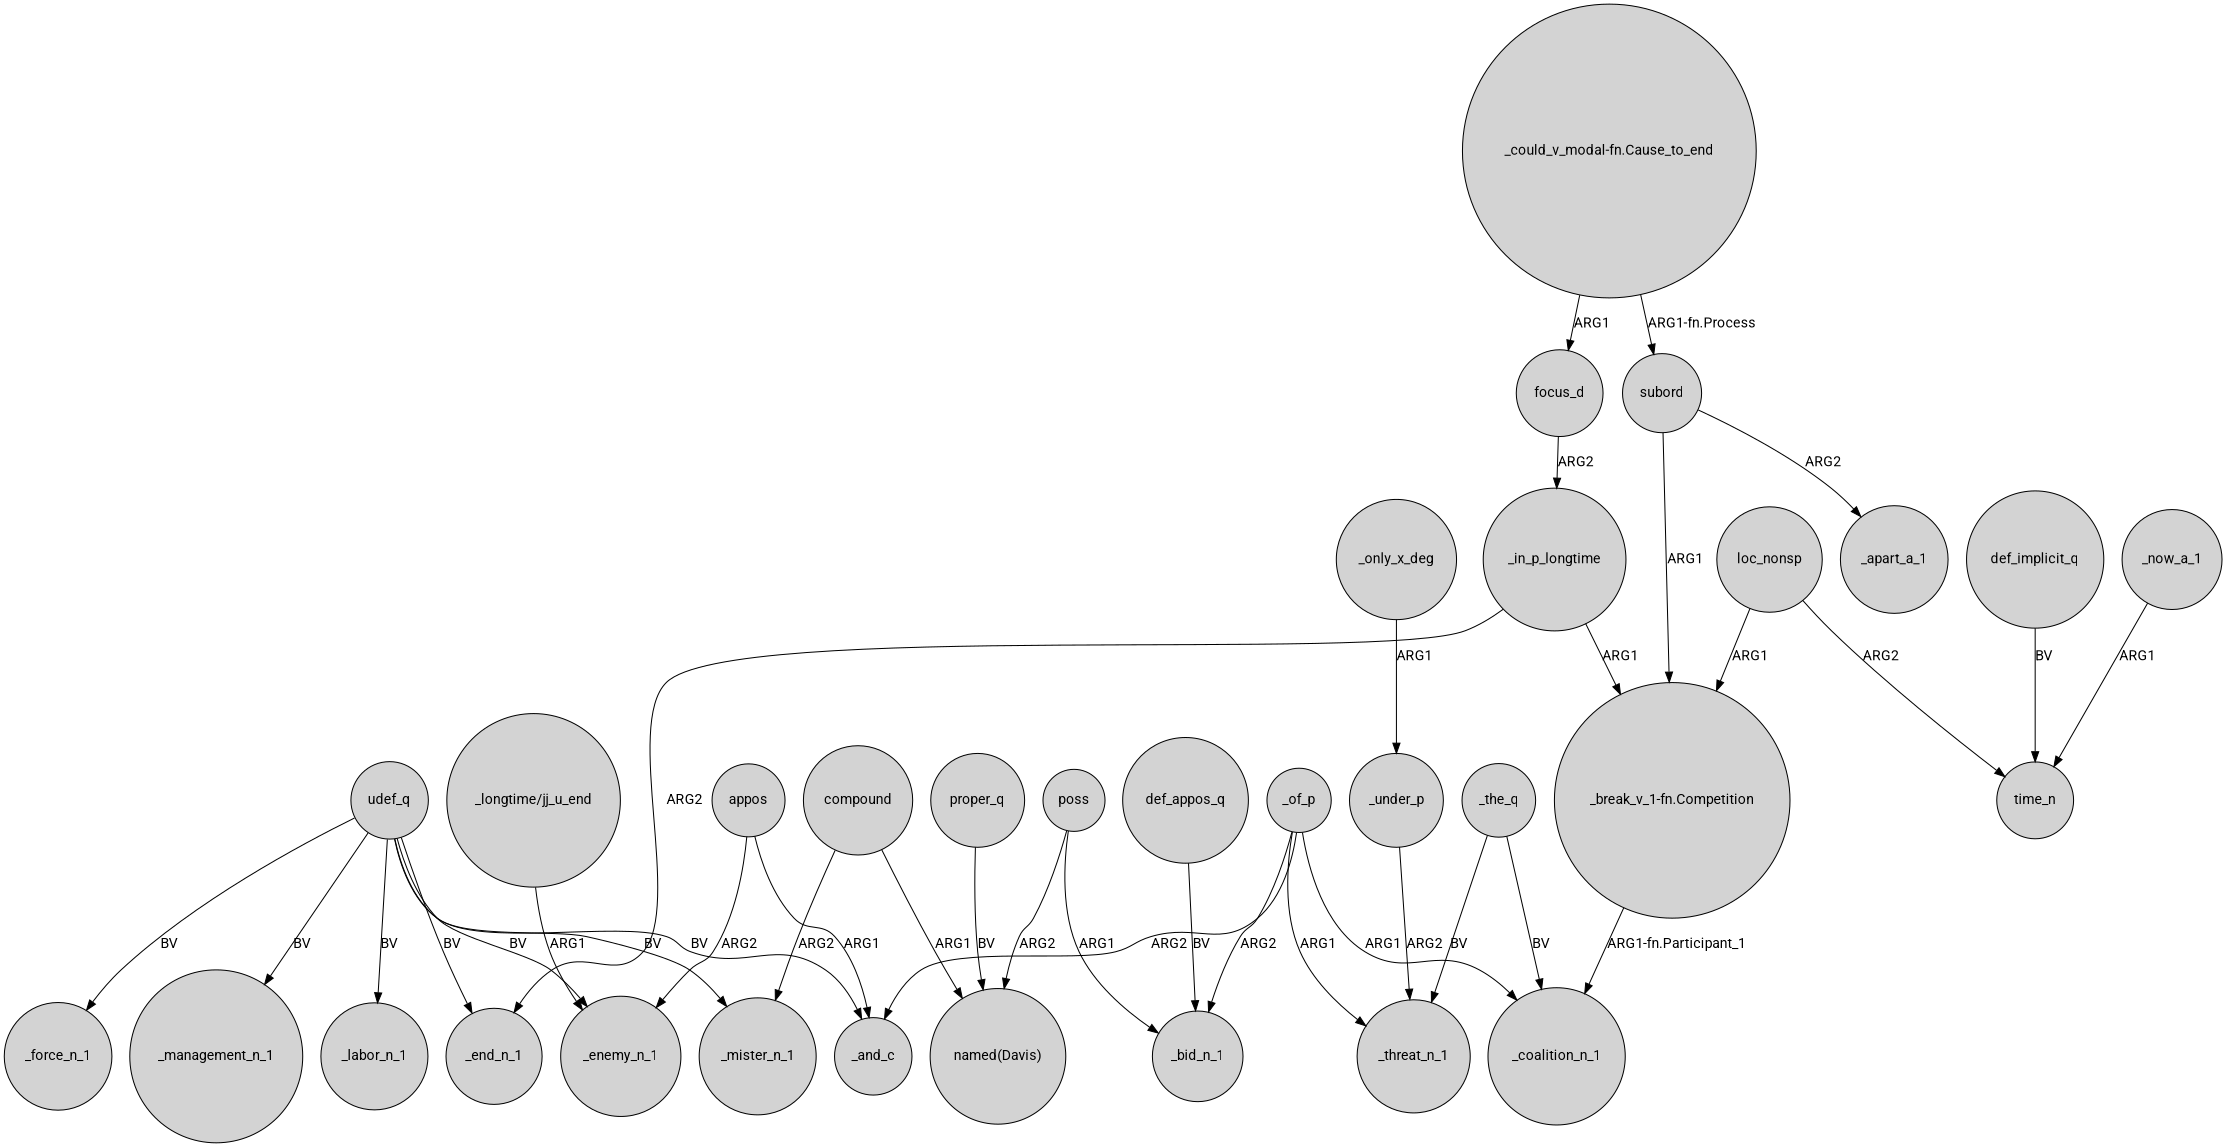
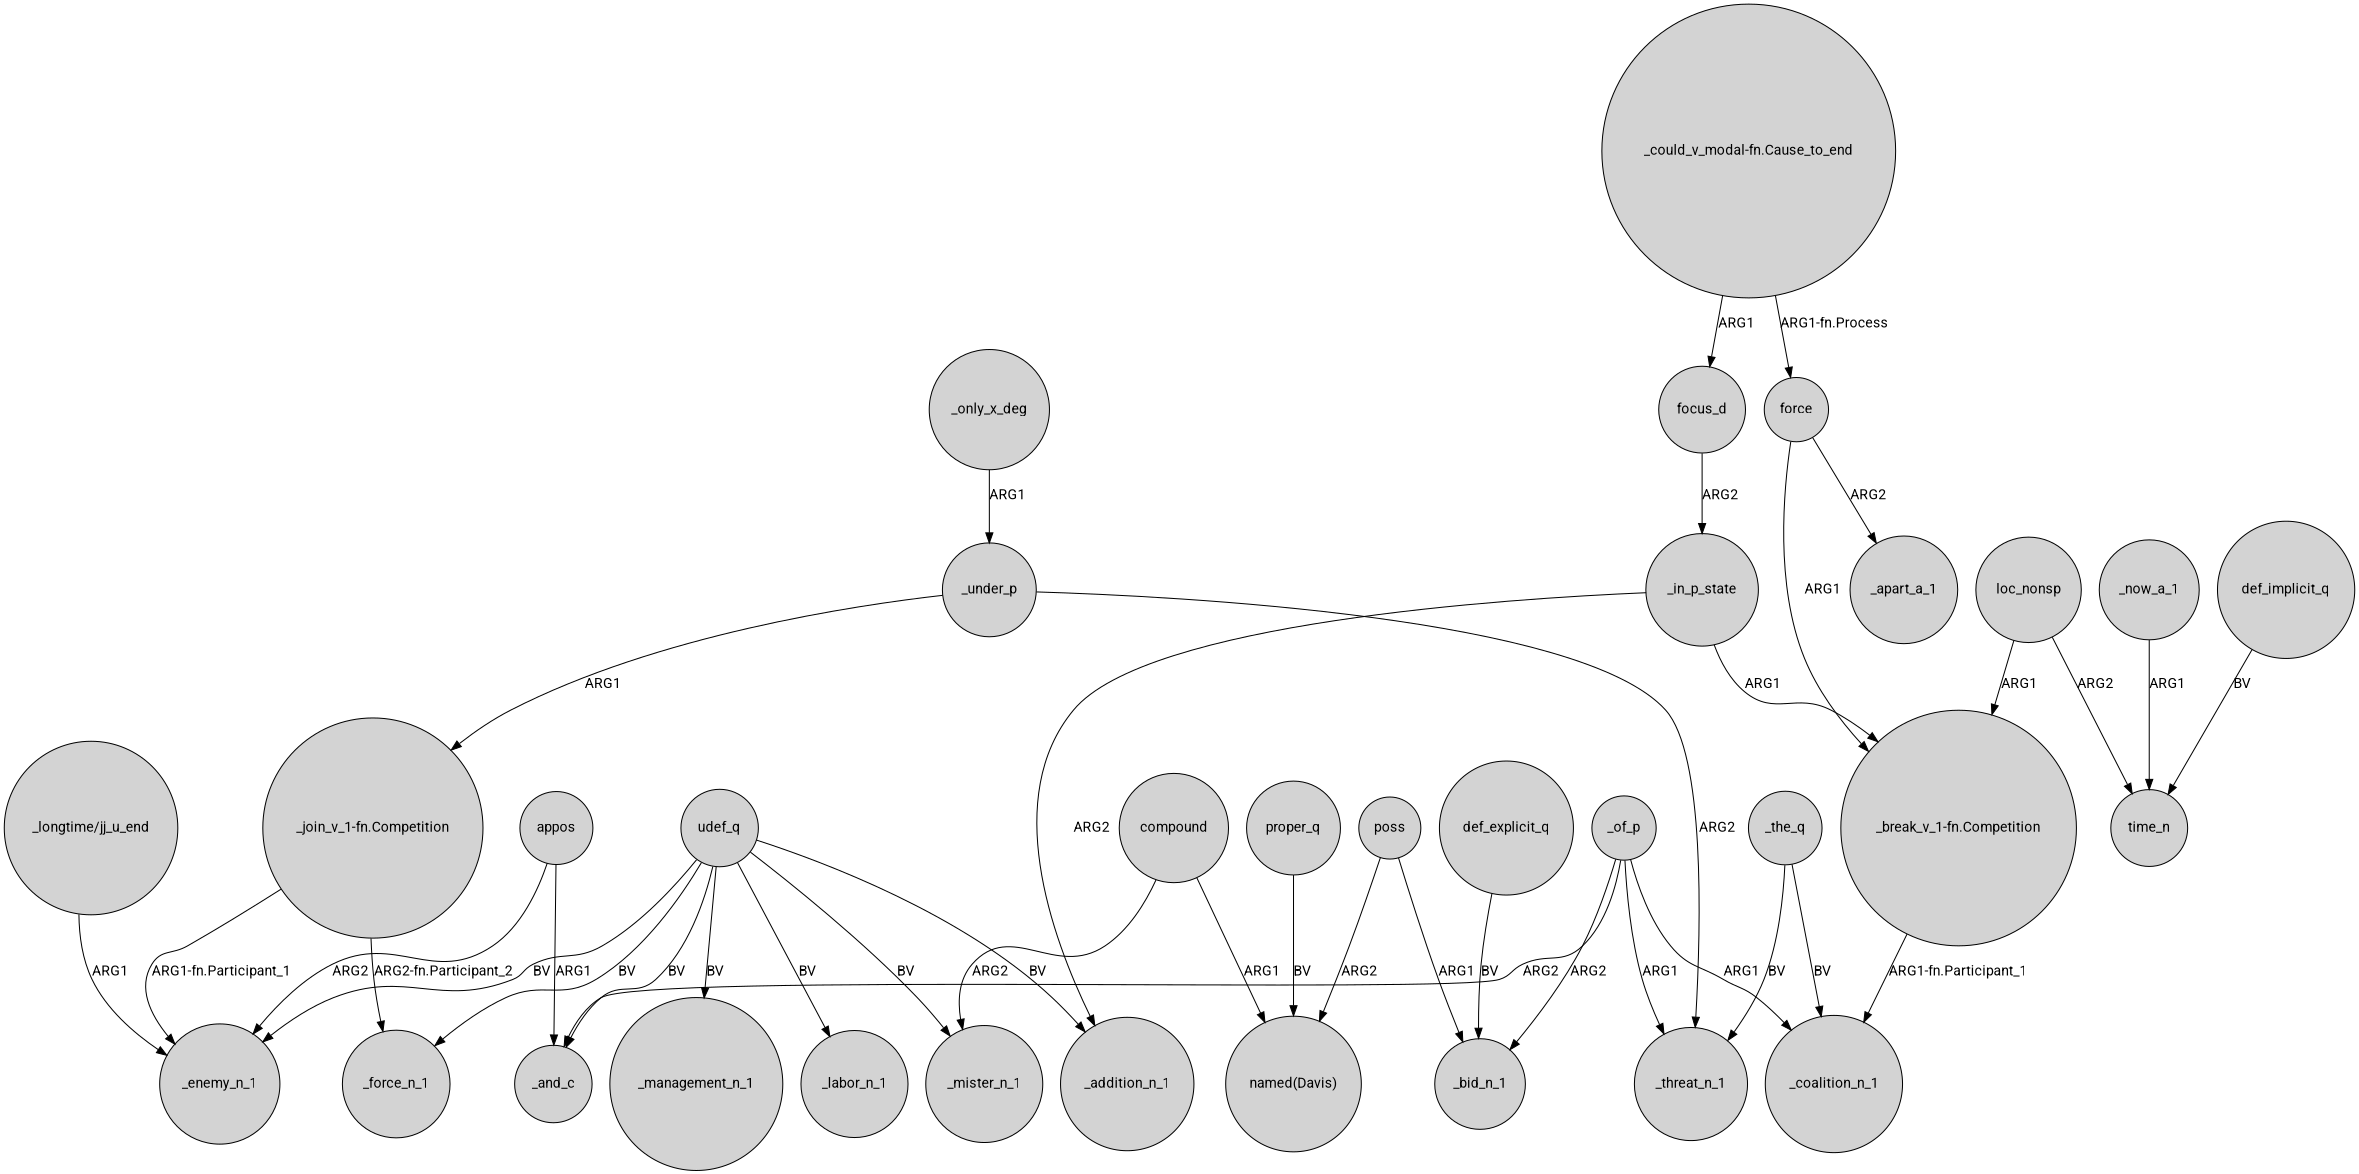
node "subord": label "subord" -> "force"
node "_in_p_longtime": label "_in_p_longtime" -> "_in_p_state"
node "def_appos_q": label "def_appos_q" -> "def_explicit_q"
node "_join_v_1-fn.Competition": added
node "_end_n_1": label "_end_n_1" -> "_addition_n_1"
